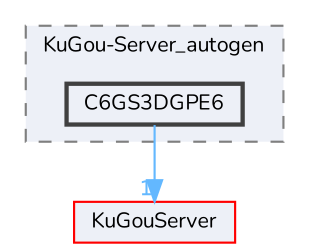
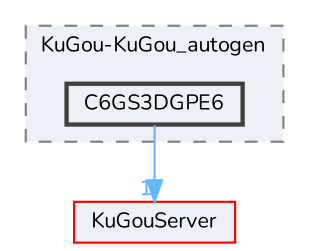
cluster "KuGou-Server_autogen": label "KuGou-Server_autogen" -> "KuGou-KuGou_autogen"
